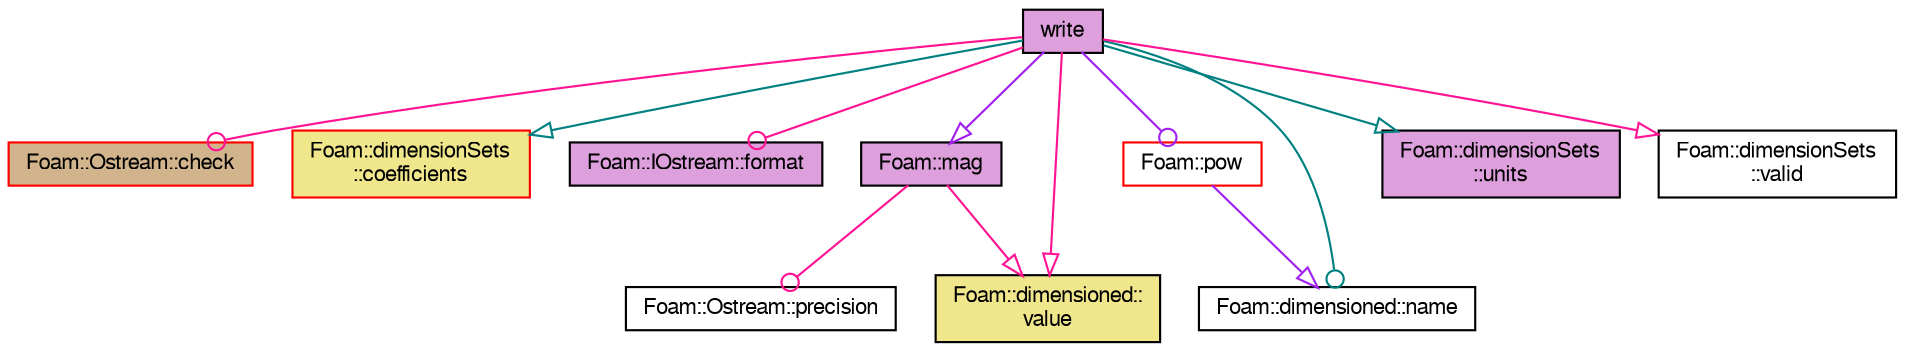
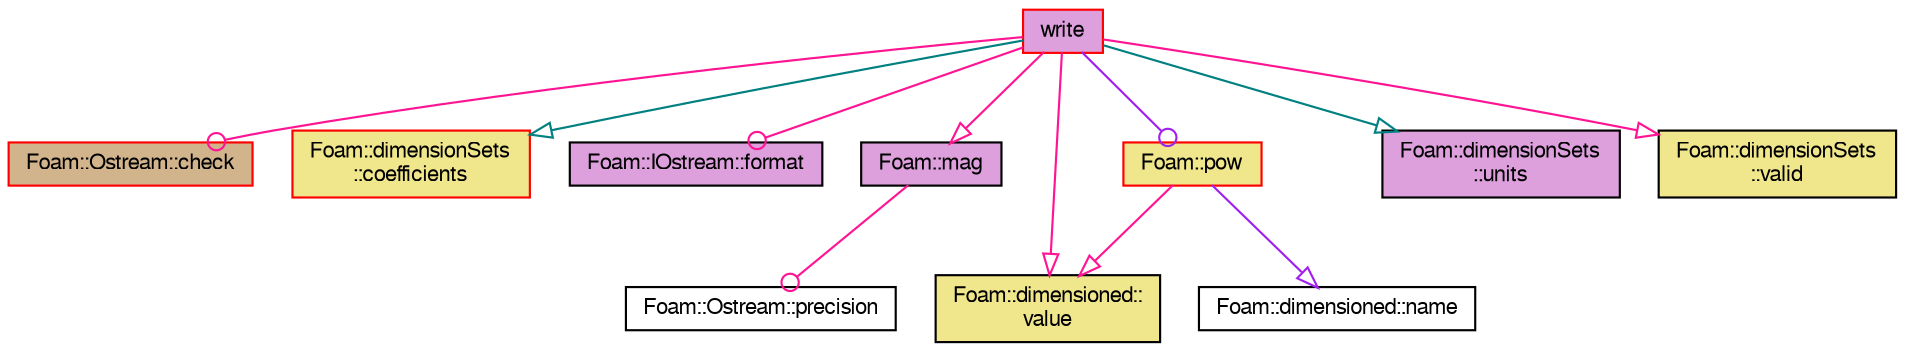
node "write": color black -> red
edge "write" -> "Foam::mag": color purple -> deeppink
edge "write" -> "Foam::dimensioned::name": removed
node "Foam::pow": fillcolor white -> khaki
node "Foam::dimensionSets ::valid": fillcolor white -> khaki
edge "Foam::mag" -> "Foam::dimensioned:: value": now "Foam::pow" -> "Foam::dimensioned:: value"
